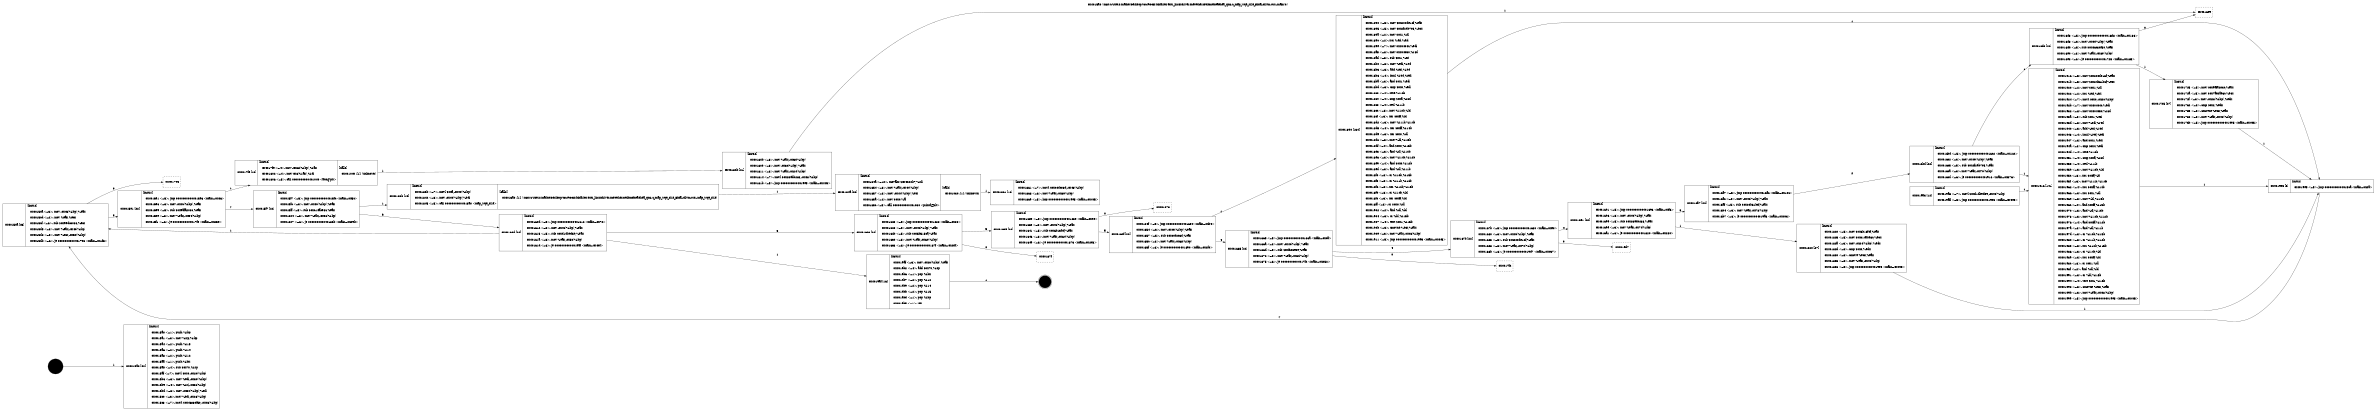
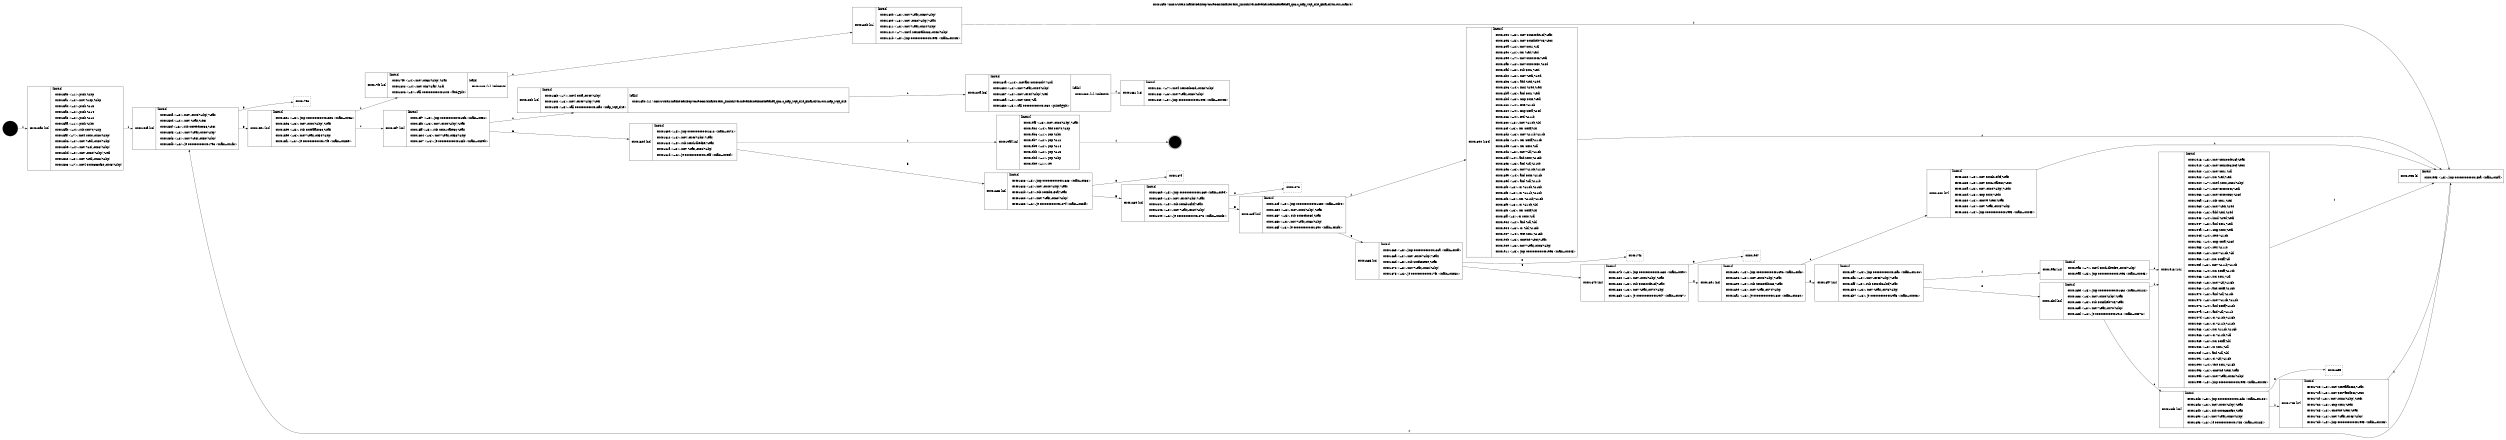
edge "0x40180b [21]" -> "0x4016e9": now "0x40180b [21]" -> "0x4019e5 [5]"
edge "0x40160d [22]" -> "0x4015ca [23]": now "0x4015a0 [42]" -> "0x4015ca [23]"
edge "0x4016a7 [22]" -> "0x4019a3 [12]": added, label "1"
